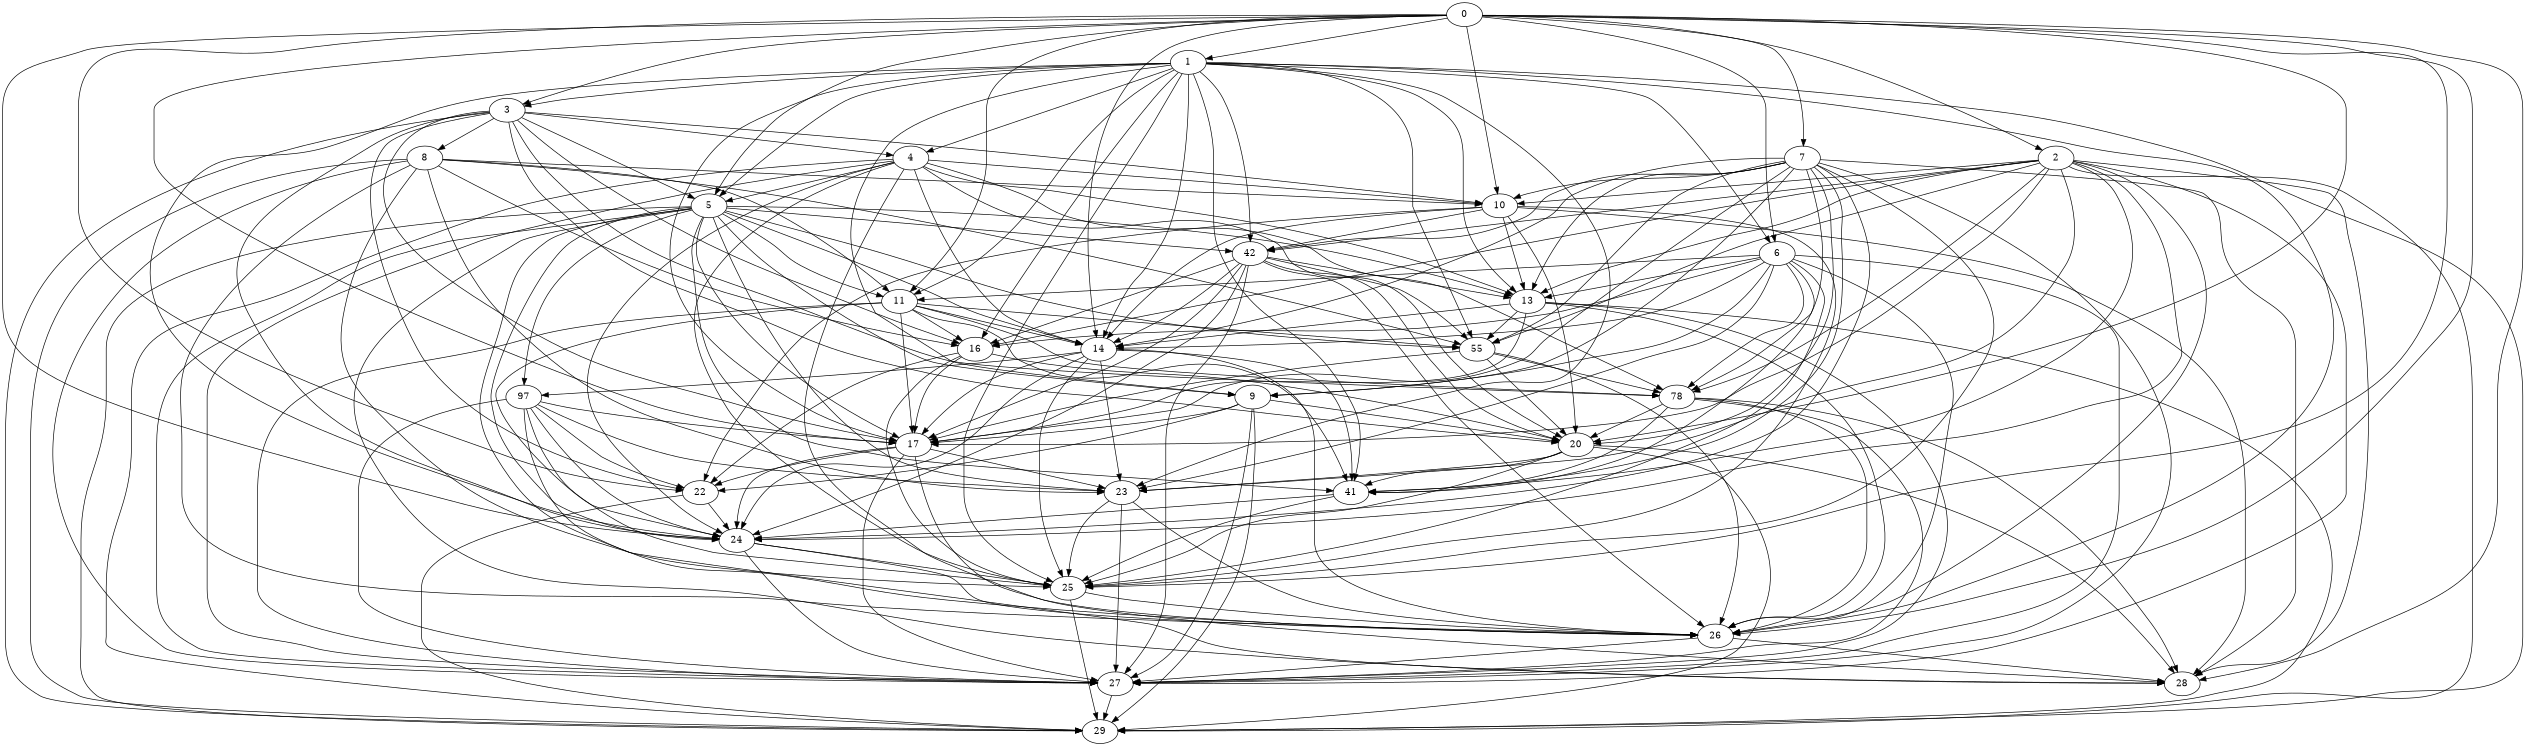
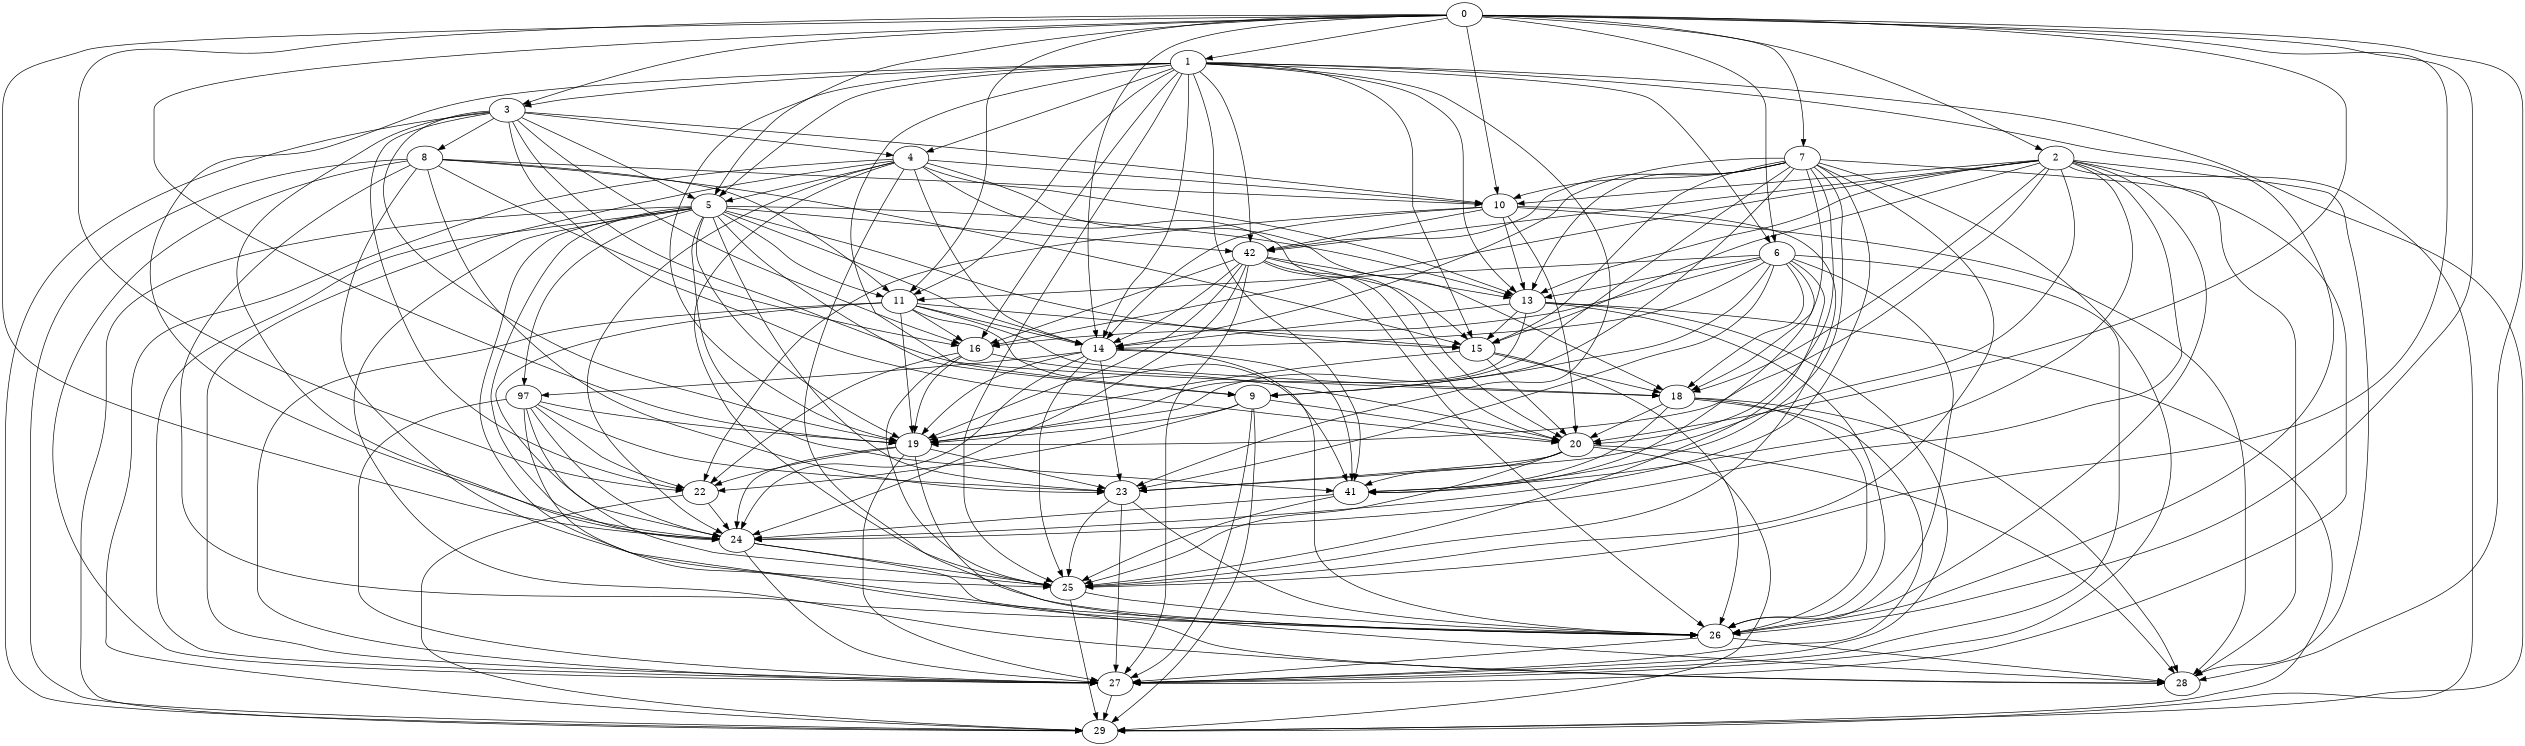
node "55": label "55" -> "15"
node "78": label "78" -> "18"
node "17": label "17" -> "19"
